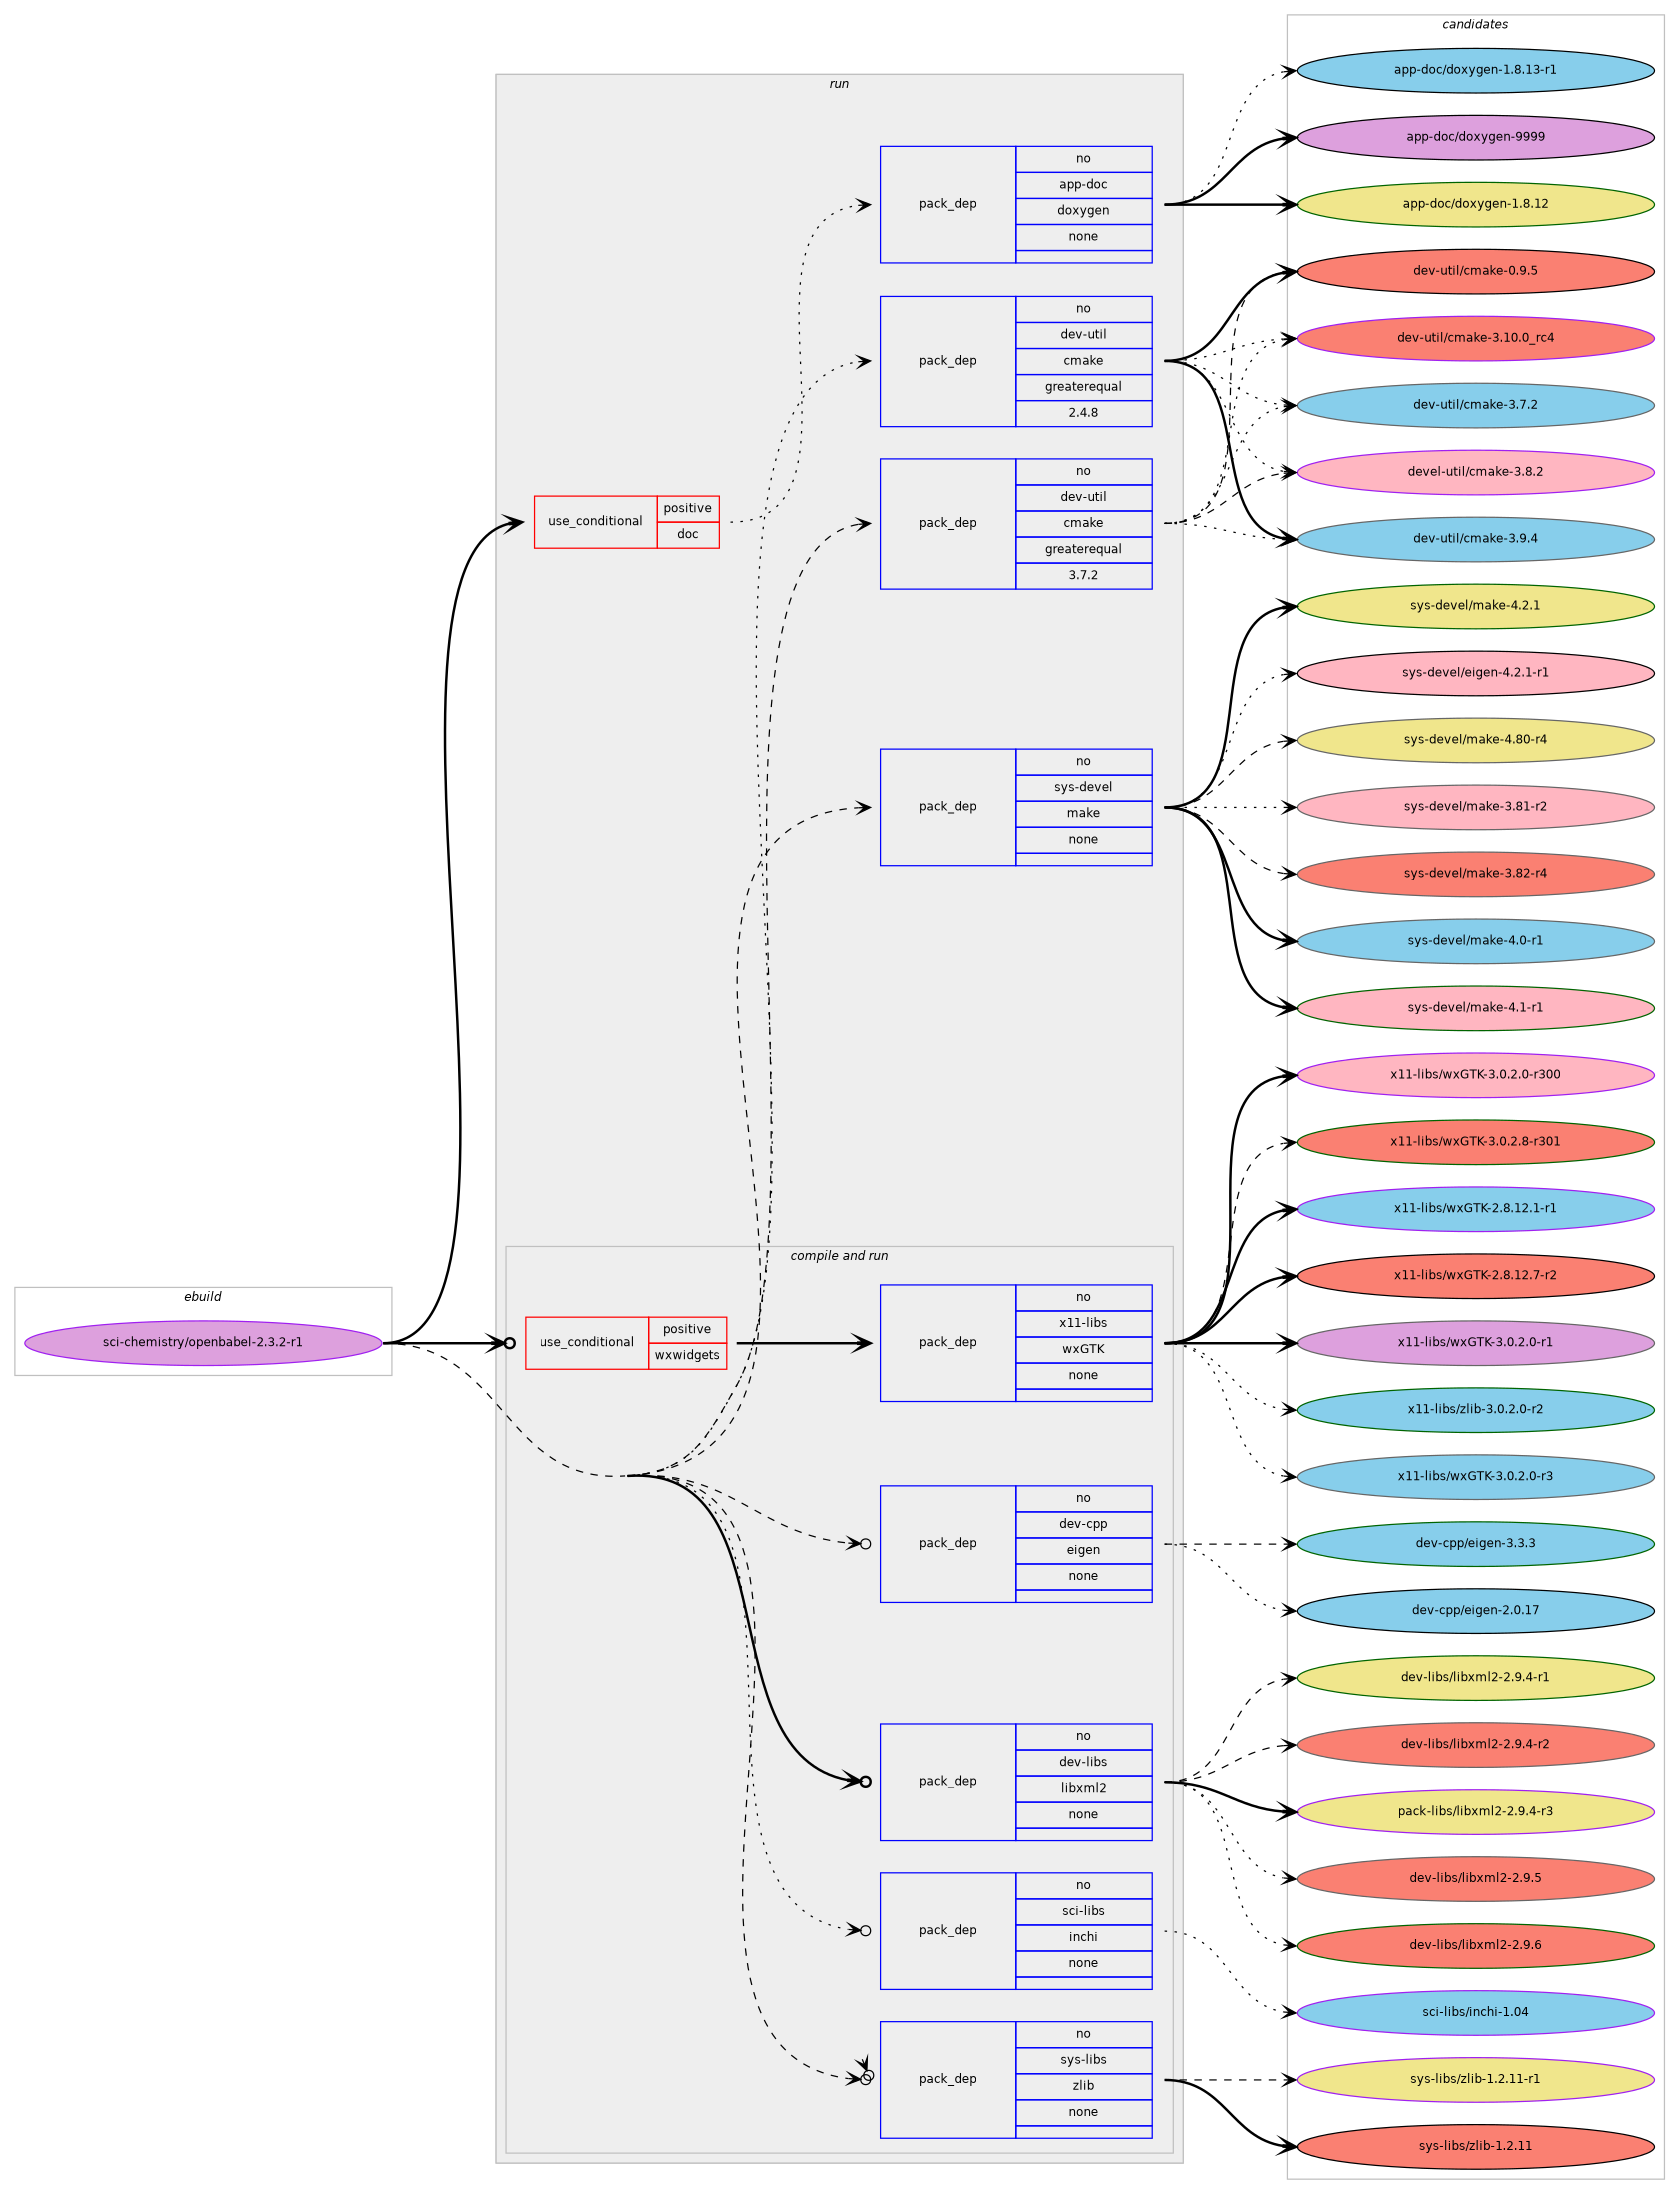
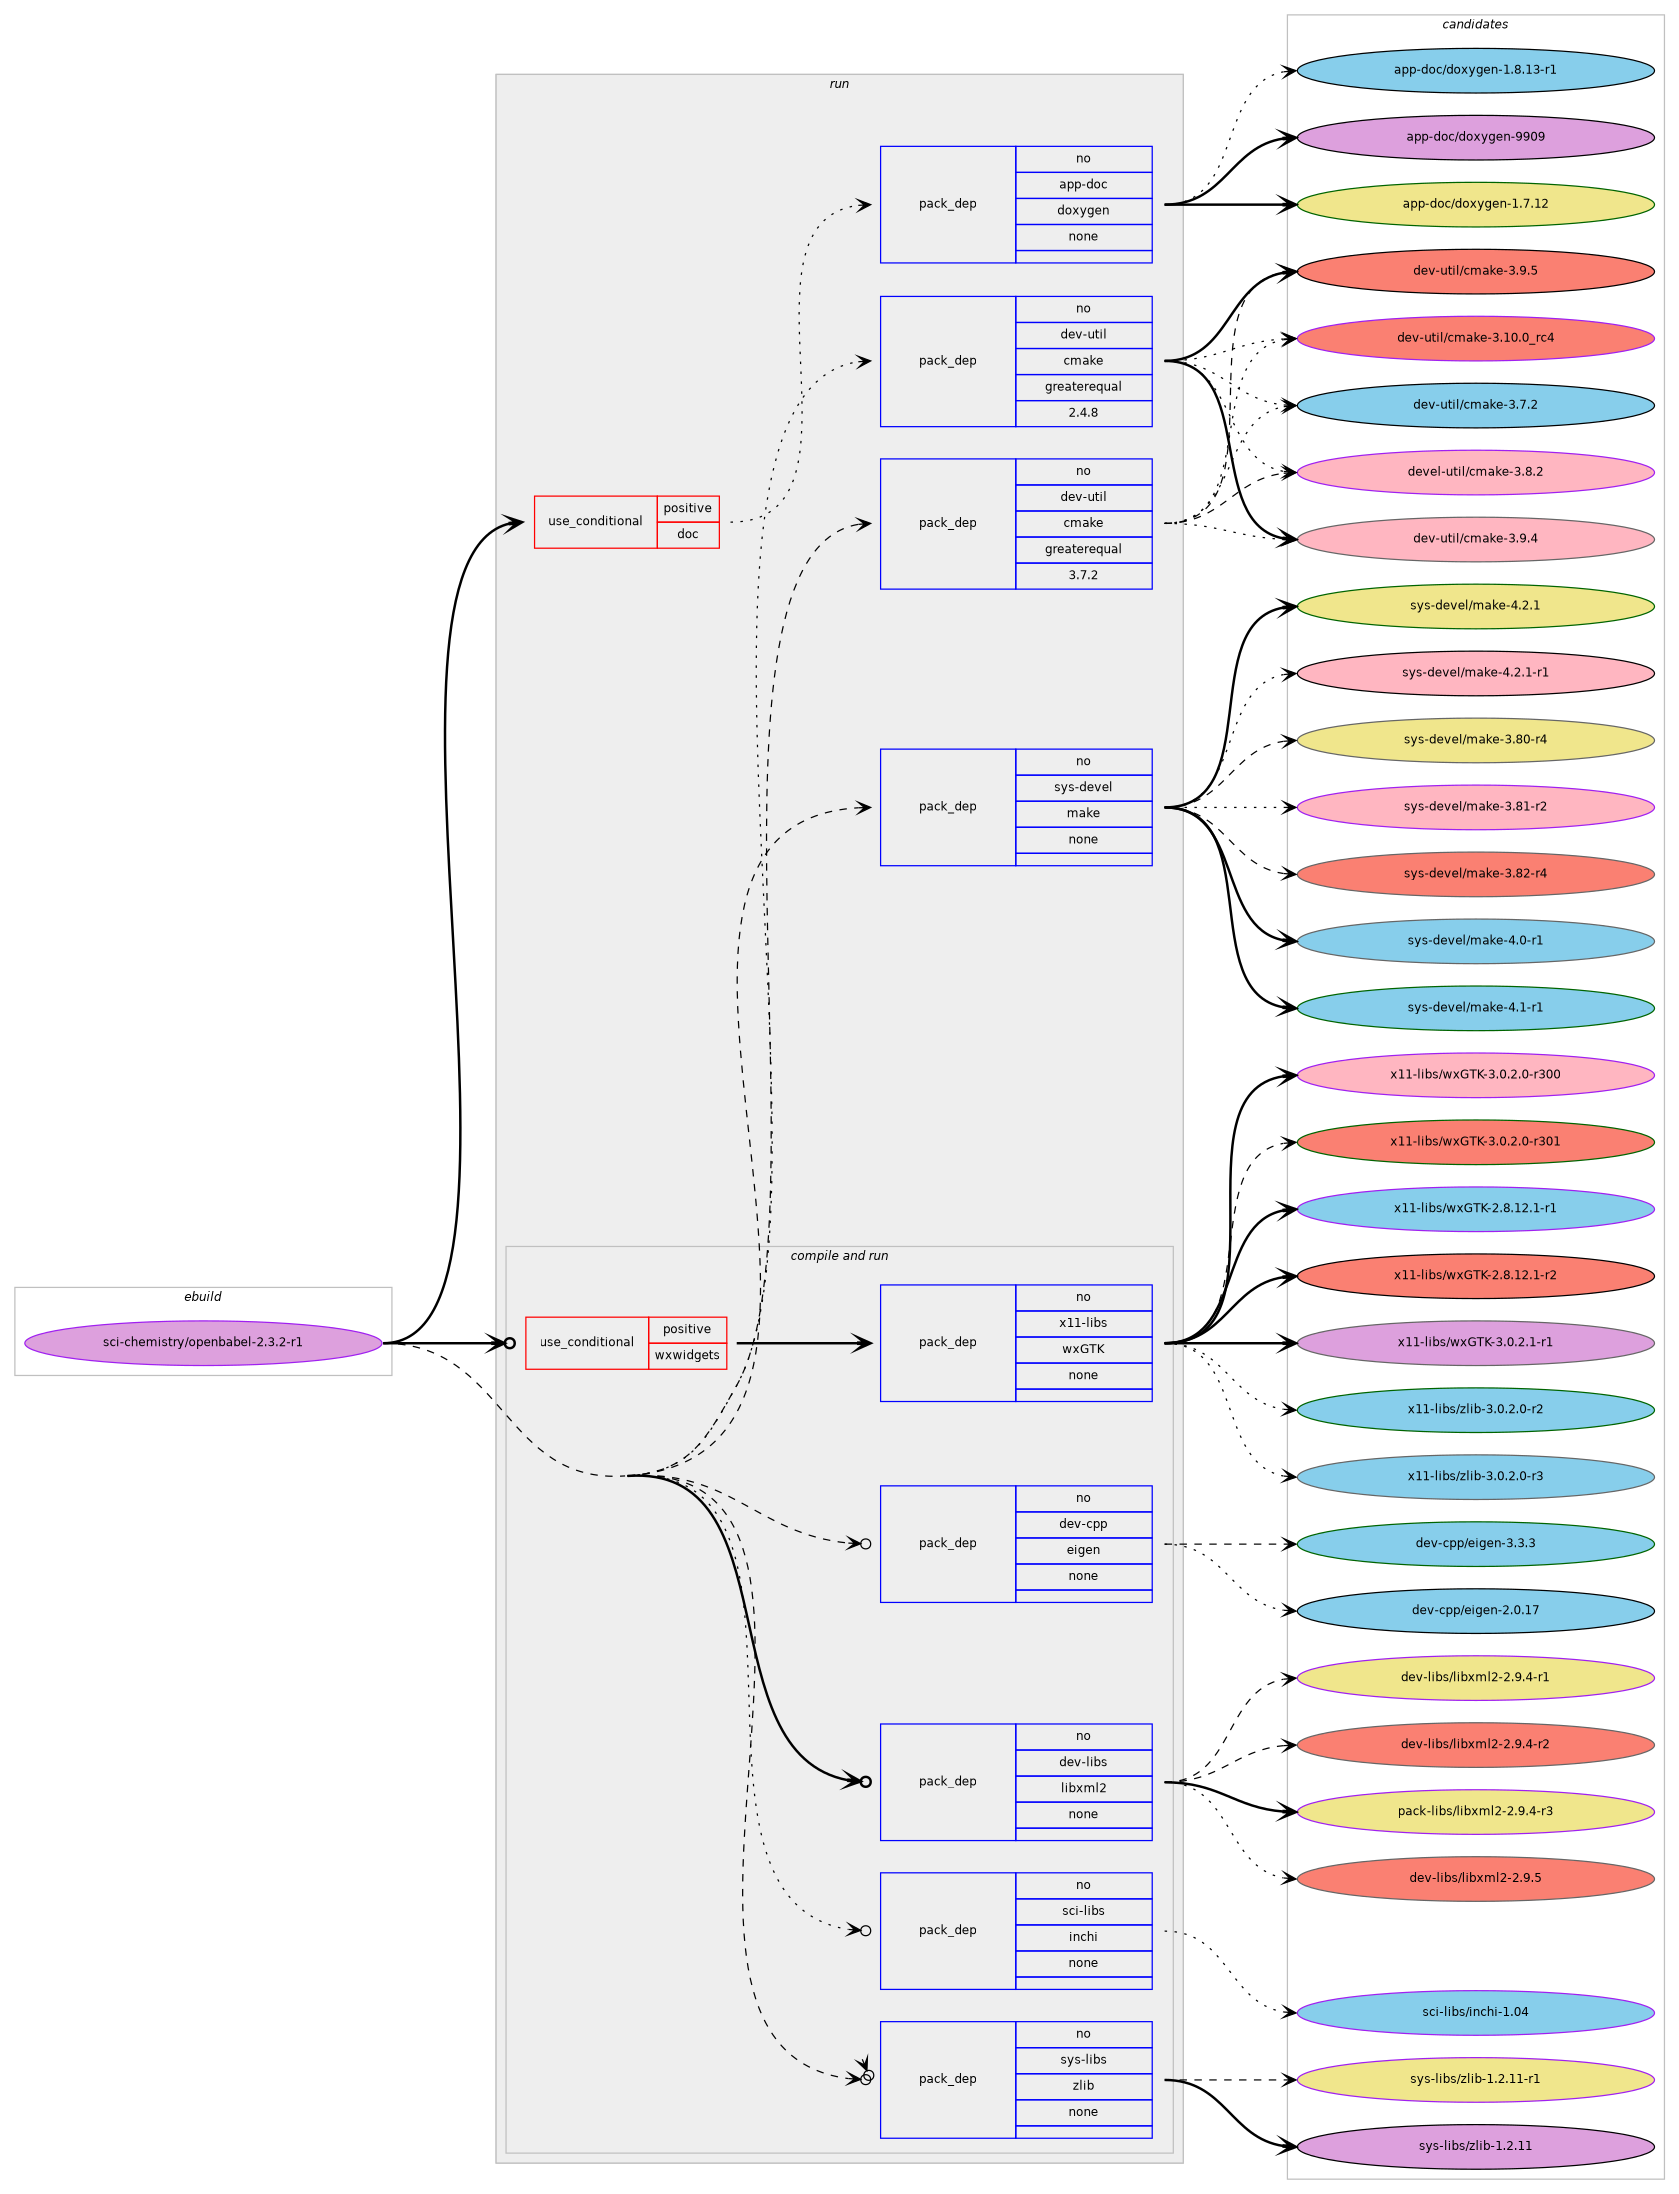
node "app-doc/doxygen-9999": label "app-doc/doxygen-9999" -> "app-doc/doxygen-9909"
node "app-doc/doxygen-1.8.12": label "app-doc/doxygen-1.8.12" -> "app-doc/doxygen-1.7.12"
node "dev-util/cmake-0.9.5": label "dev-util/cmake-0.9.5" -> "dev-util/cmake-3.9.5"
node "dev-util/cmake-3.7.2": color gray40 -> black
node "dev-util/cmake-3.9.4": fillcolor skyblue -> lightpink
node "sys-devel/eigen-4.2.1-r1": label "sys-devel/eigen-4.2.1-r1" -> "sys-devel/make-4.2.1-r1"
node "sys-devel/make-4.80-r4": label "sys-devel/make-4.80-r4" -> "sys-devel/make-3.80-r4"
node "sys-devel/make-3.81-r2": color gray40 -> purple
node "sys-devel/make-4.1-r1": fillcolor lightpink -> skyblue
node "x11-libs/wxGTK-3.0.2.8-r301": label "x11-libs/wxGTK-3.0.2.8-r301" -> "x11-libs/wxGTK-3.0.2.0-r301"
node "x11-libs/wxGTK-2.8.12.7-r2": label "x11-libs/wxGTK-2.8.12.7-r2" -> "x11-libs/wxGTK-2.8.12.1-r2"
node "x11-libs/wxGTK-3.0.2.0-r1": label "x11-libs/wxGTK-3.0.2.0-r1" -> "x11-libs/wxGTK-3.0.2.1-r1"
node "x11-libs/wxGTK-3.0.2.0-r3": label "x11-libs/wxGTK-3.0.2.0-r3" -> "x11-libs/zlib-3.0.2.0-r3"
node "dev-libs/libxml2-2.9.4-r1": color darkgreen -> purple
node "dev-libs/libxml2-2.9.6": removed
node "sys-libs/zlib-1.2.11": fillcolor salmon -> plum
